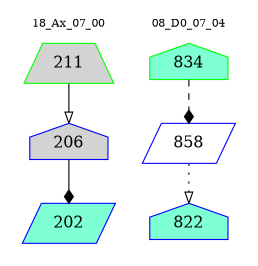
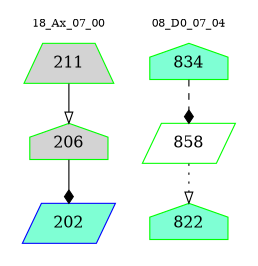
node "206": color blue -> green
node "858": color blue -> green
node "822": color blue -> green
